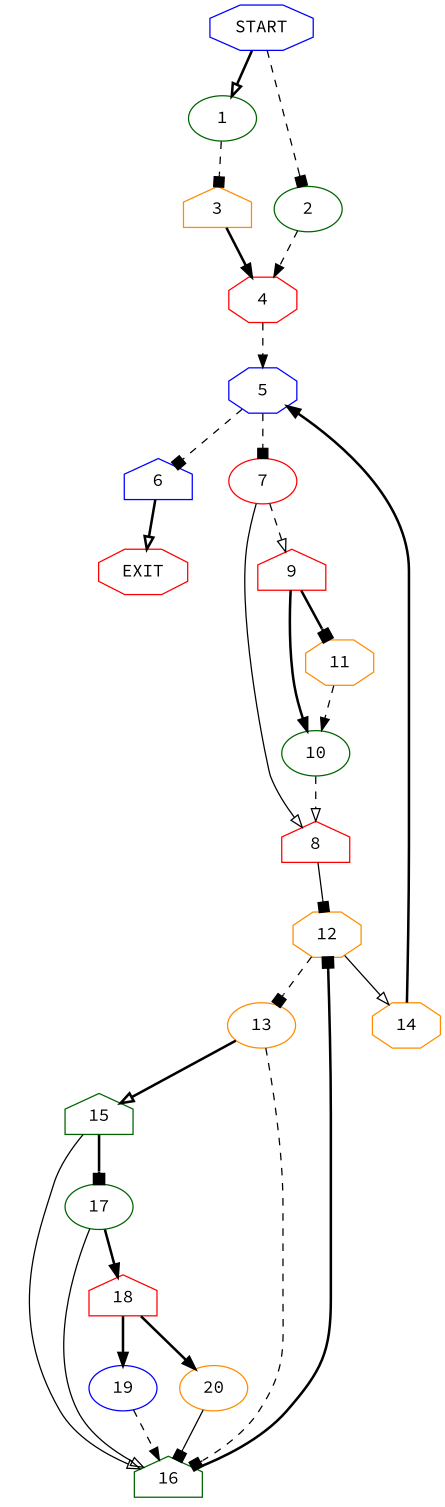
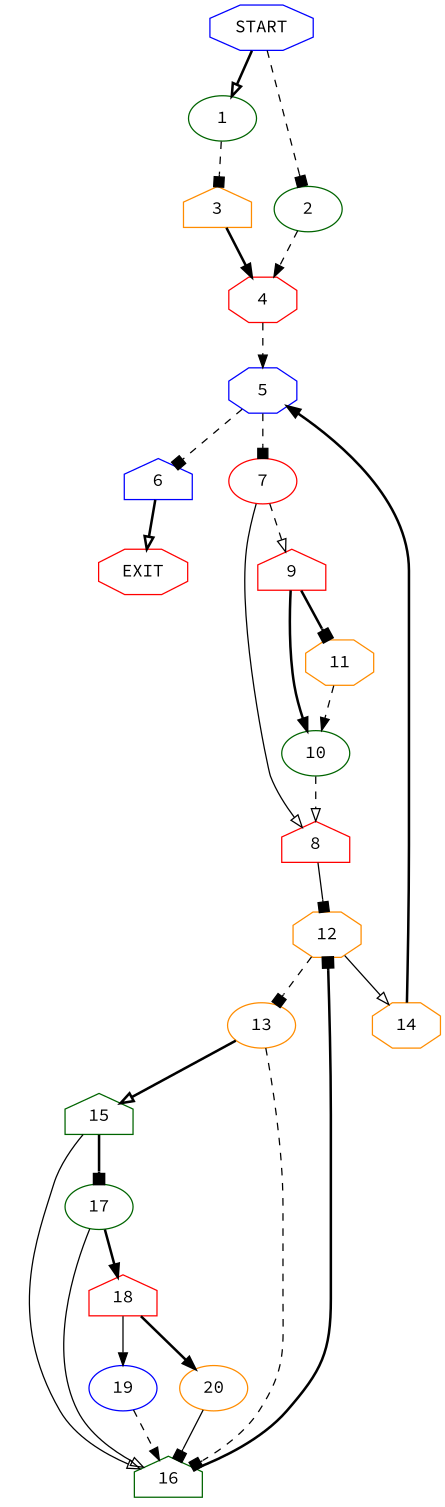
edge "18" -> "19": style bold -> solid
